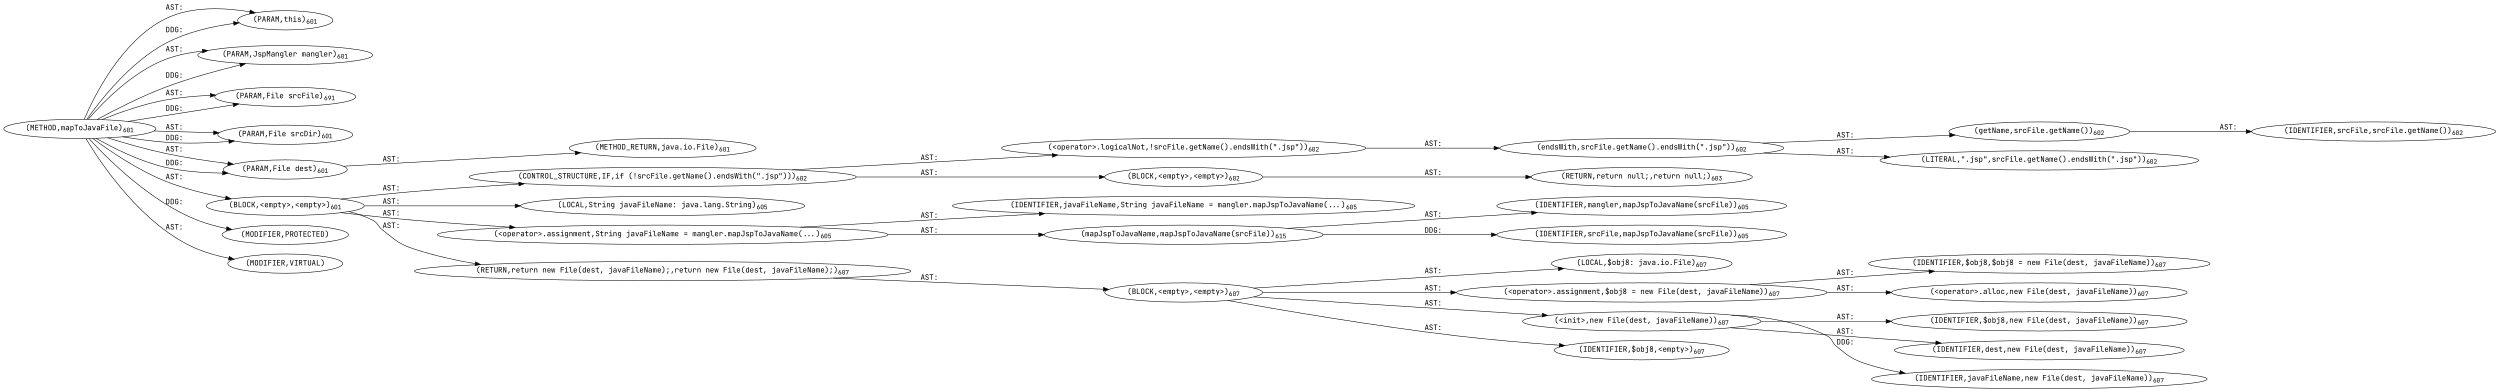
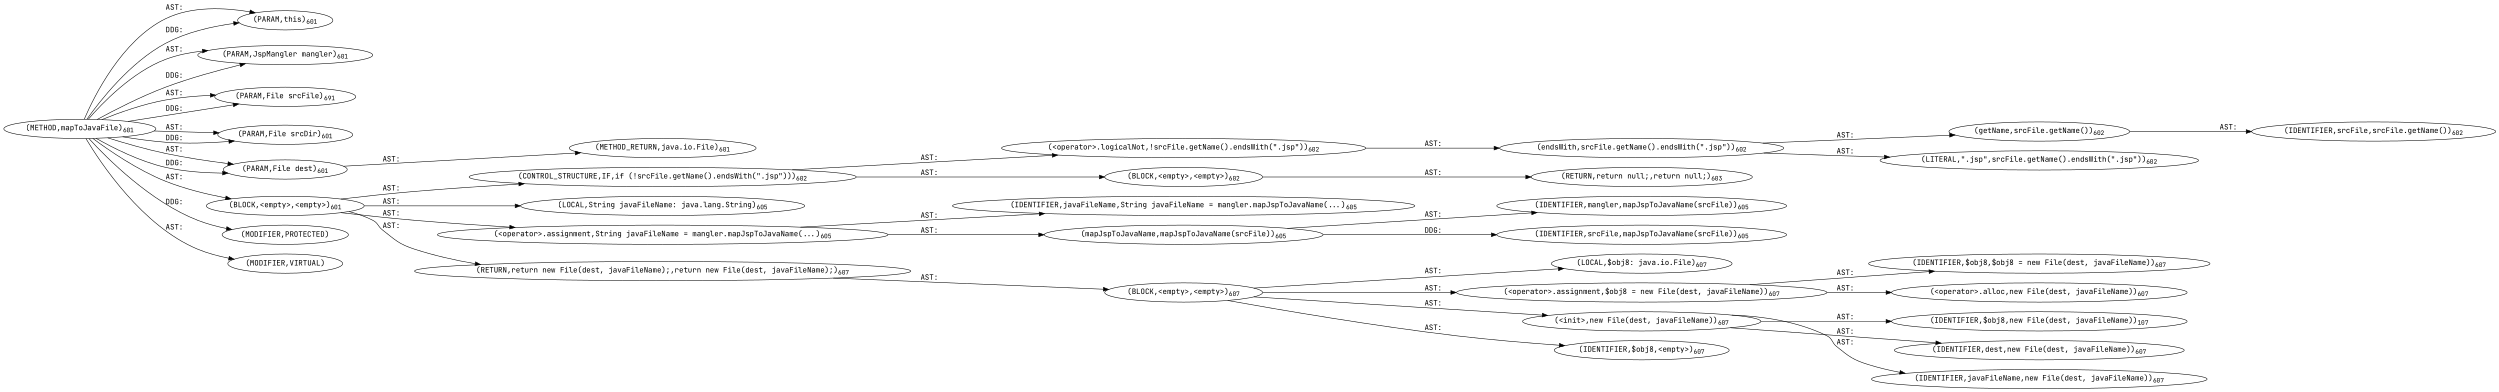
node "(mapJspToJavaName,mapJspToJavaName(srcFile))": text "615" -> "605"
node "(IDENTIFIER,$obj8,new File(dest, javaFileName))": text "607" -> "107"
edge "(<init>,new File(dest, javaFileName))" -> "(IDENTIFIER,javaFileName,new File(dest, javaFileName))": label "DDG: " -> "AST: "
